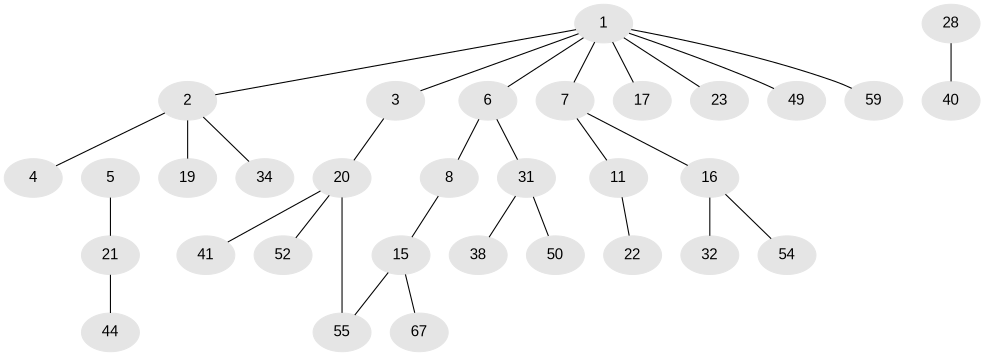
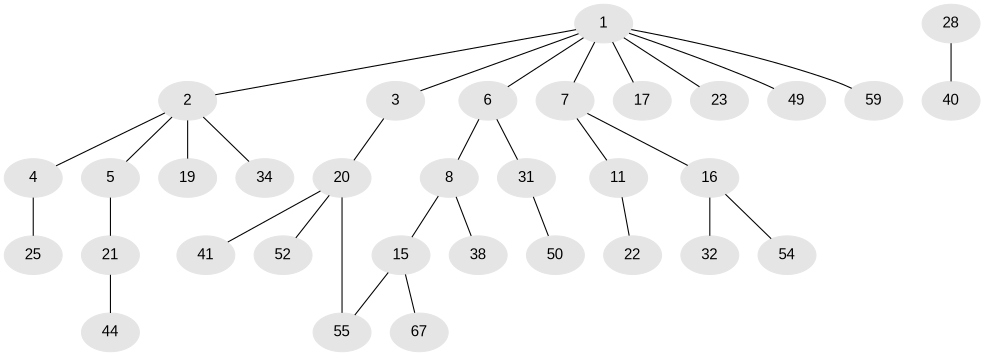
edge "2" -- "5": added
edge "31" -- "38": now "8" -- "38"
node "25": added
